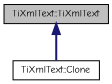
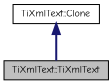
edge "TiXmlText::Clone" -> "TiXmlText::TiXmlText": reversed
